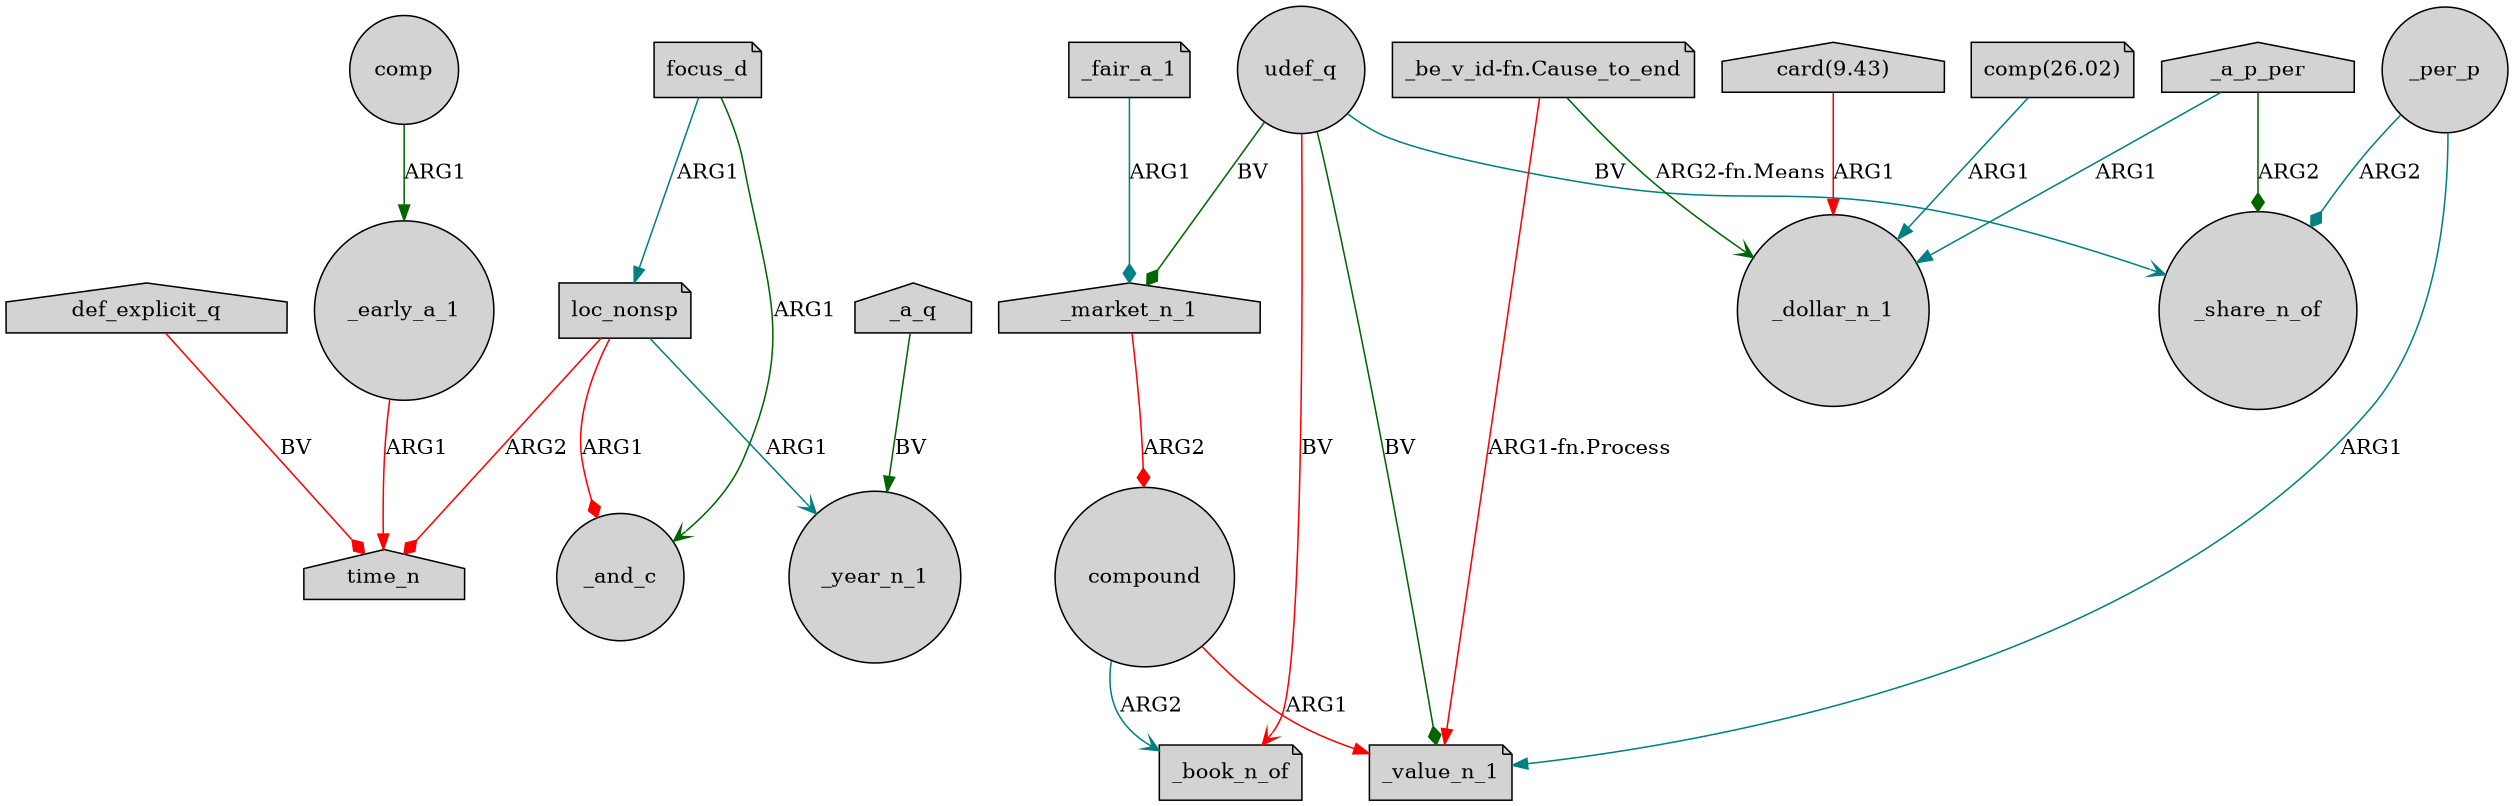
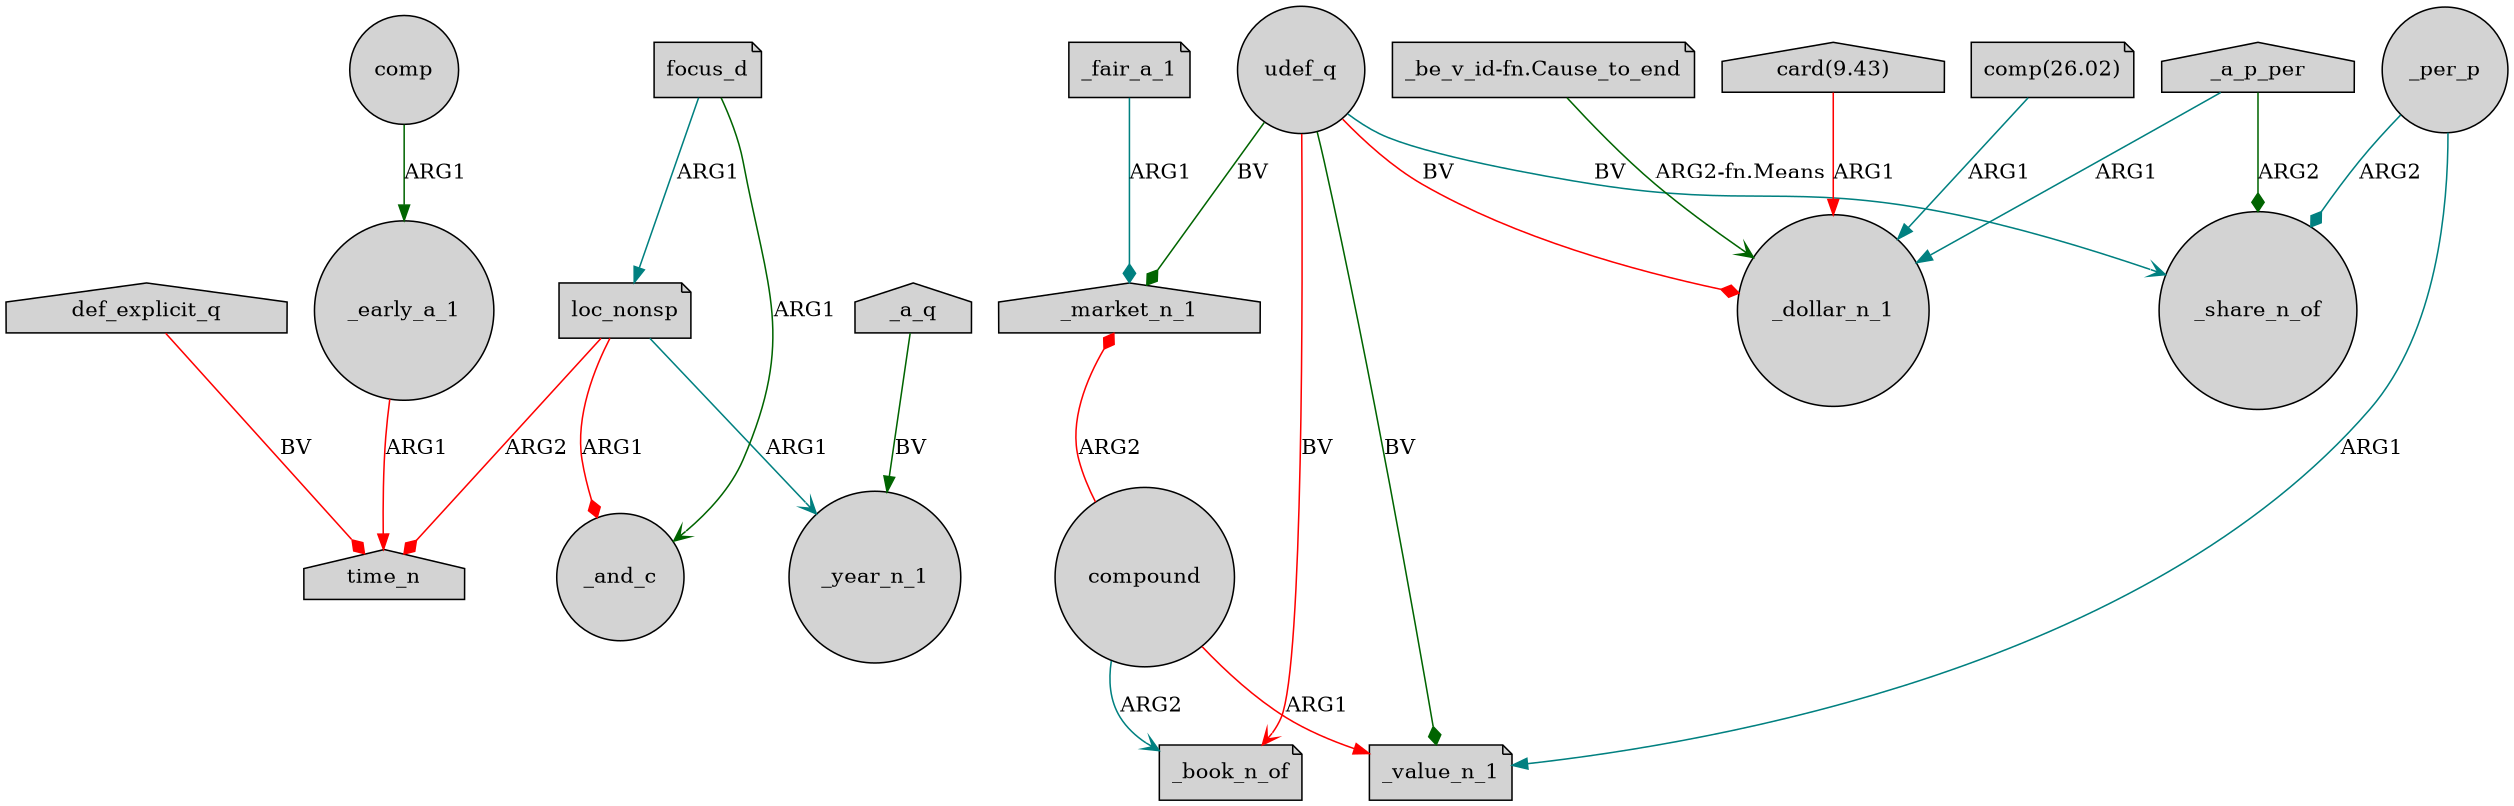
edge "udef_q" -> "_dollar_n_1": added, label "BV"
edge "_market_n_1" -> "compound": reversed
edge "_be_v_id-fn.Cause_to_end" -> "_value_n_1": removed, label "ARG1-fn.Process"
